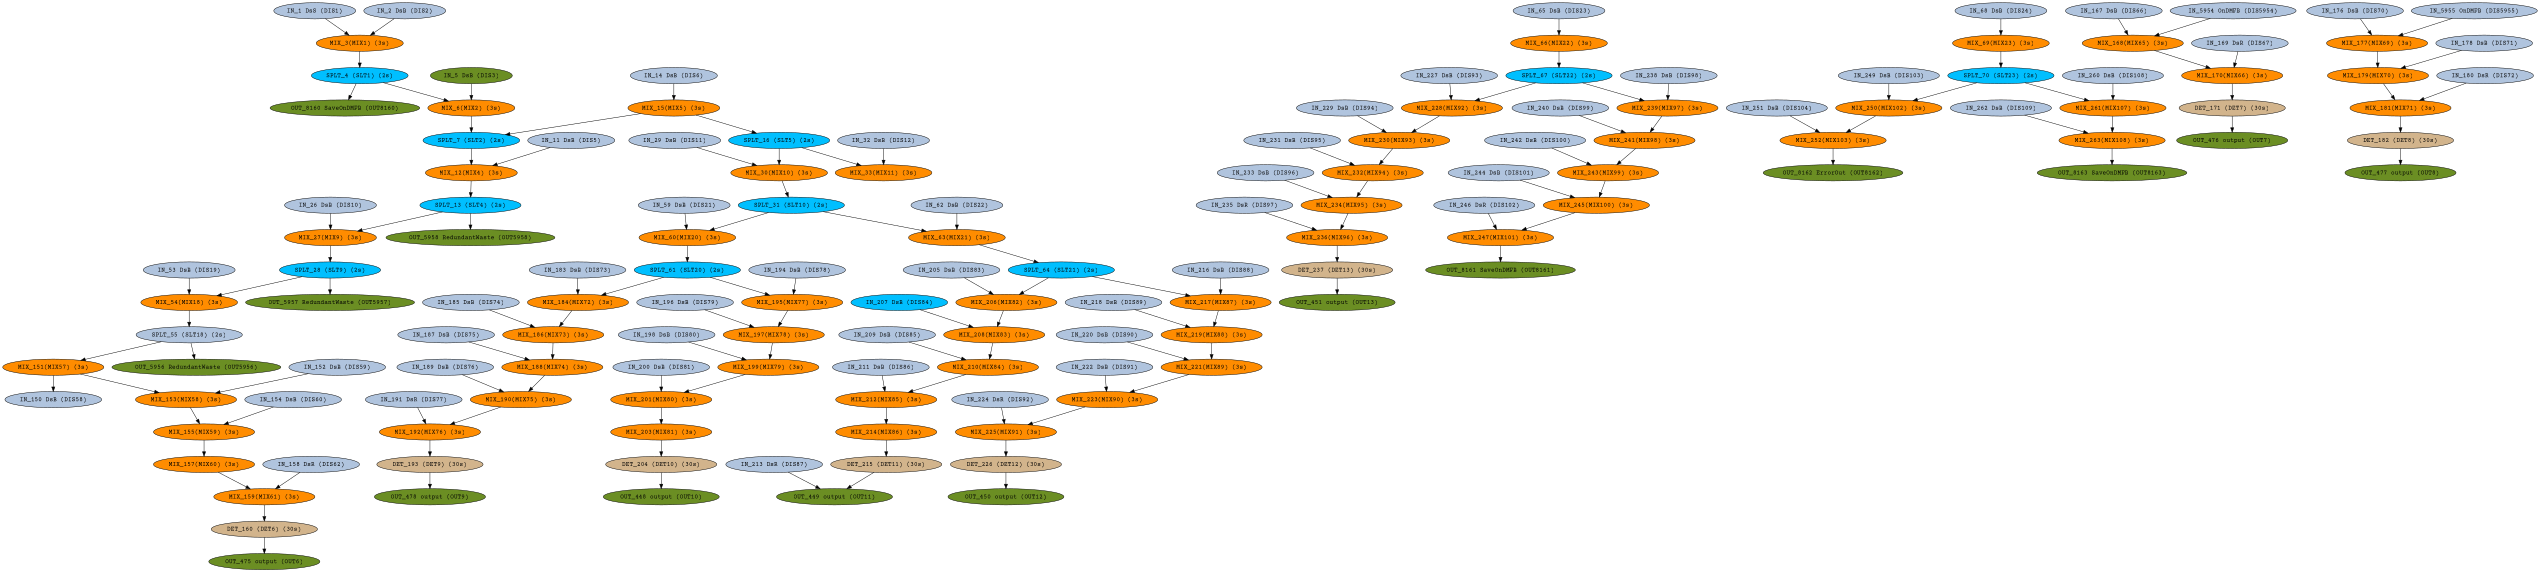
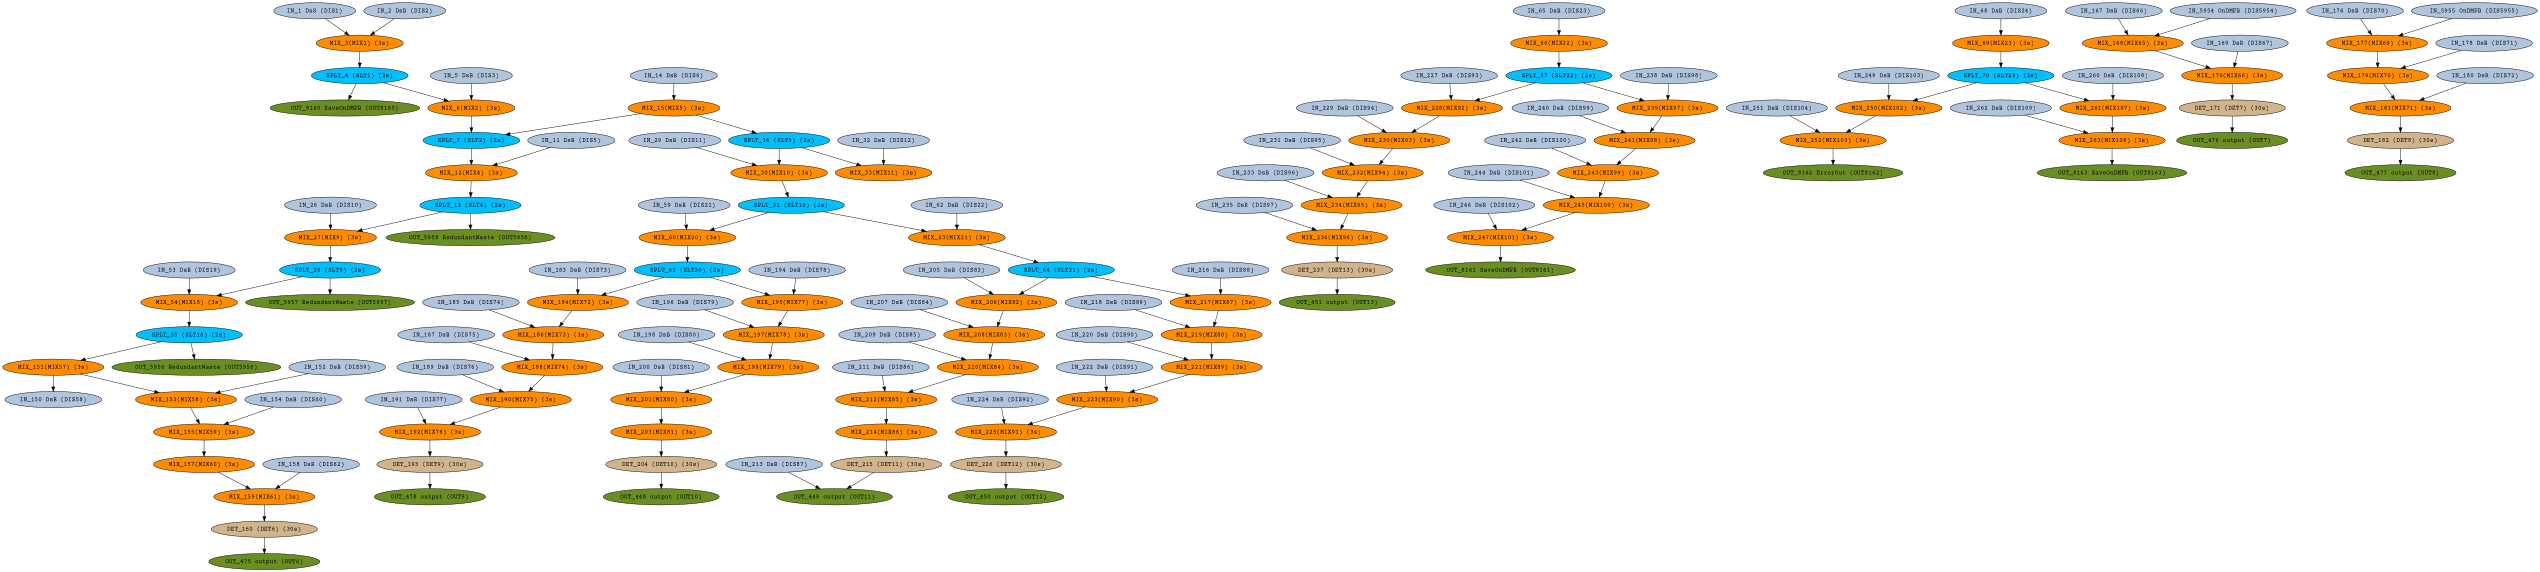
node "IN_5 DsB (DIS3)": fillcolor olivedrab -> lightsteelblue
node "IN_207 DsB (DIS84)": fillcolor deepskyblue -> lightsteelblue
node "SPLT_55 (SLT18) (2s)": fillcolor lightsteelblue -> deepskyblue
